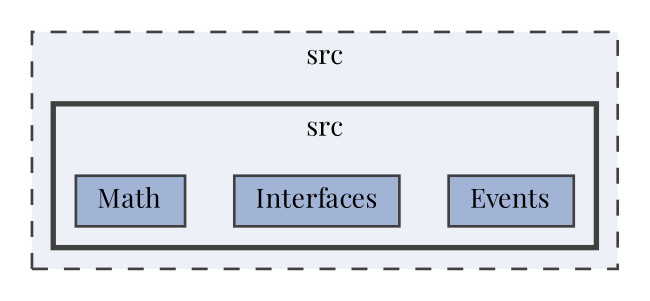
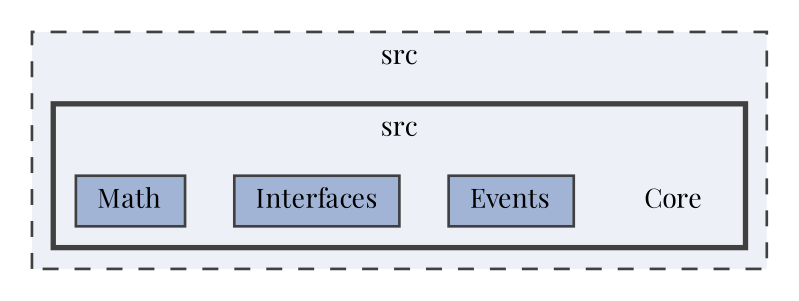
node "Core": added
